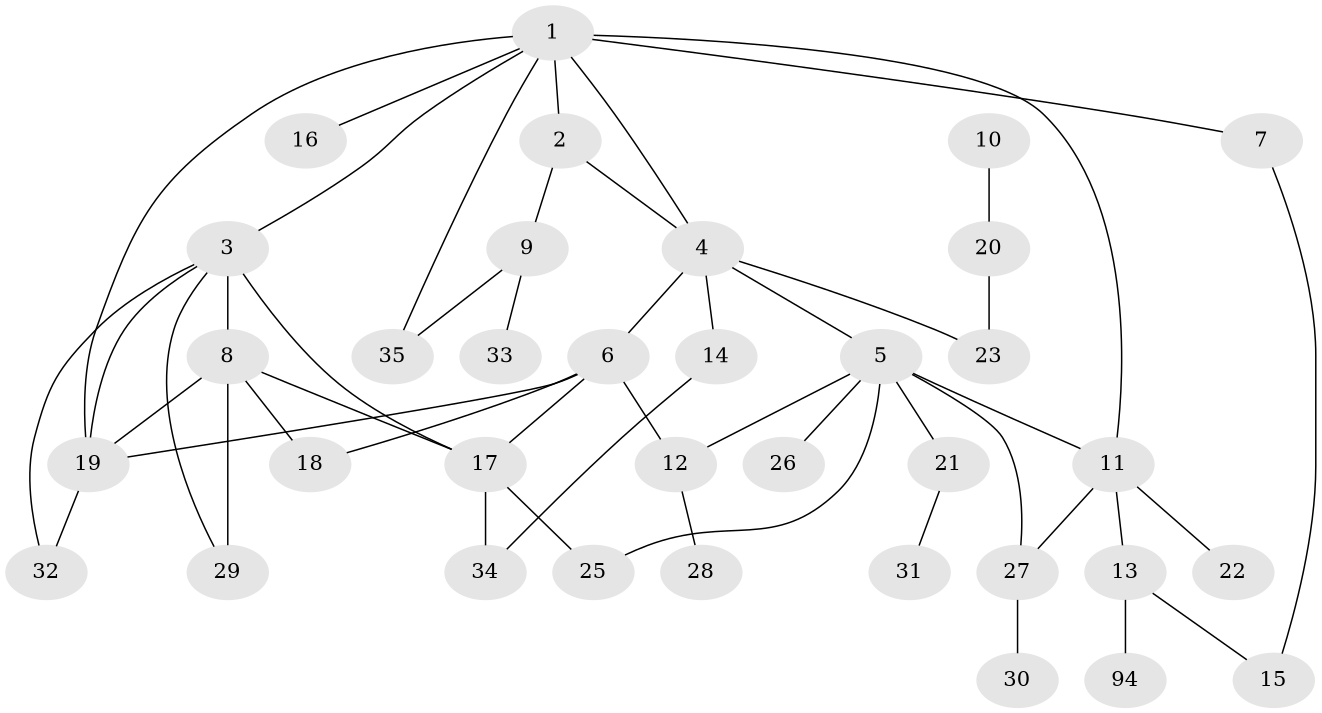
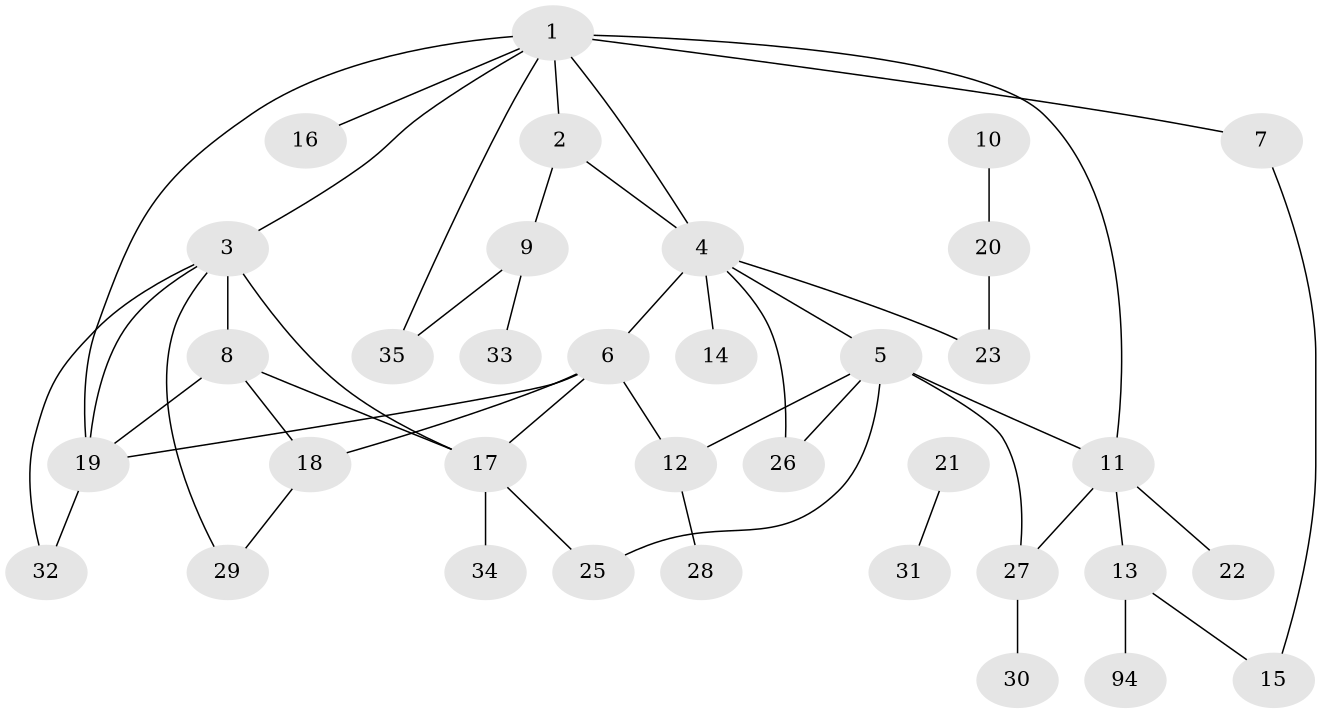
edge "4" -- "26": added
edge "5" -- "21": removed
edge "14" -- "34": removed
edge "8" -- "29": now "18" -- "29"
